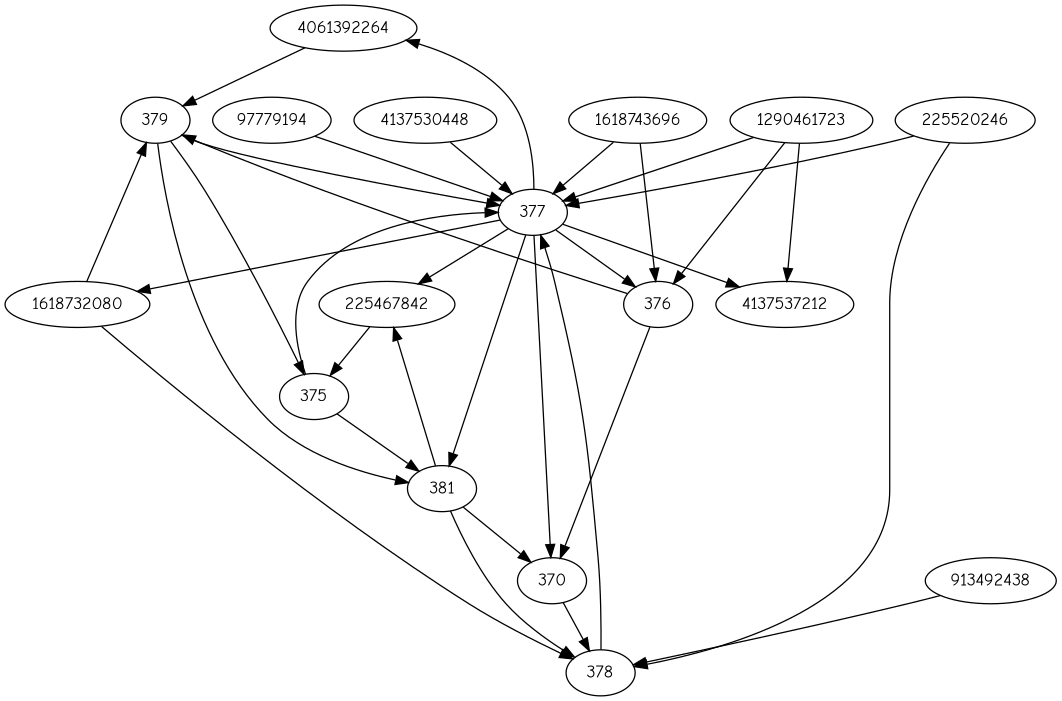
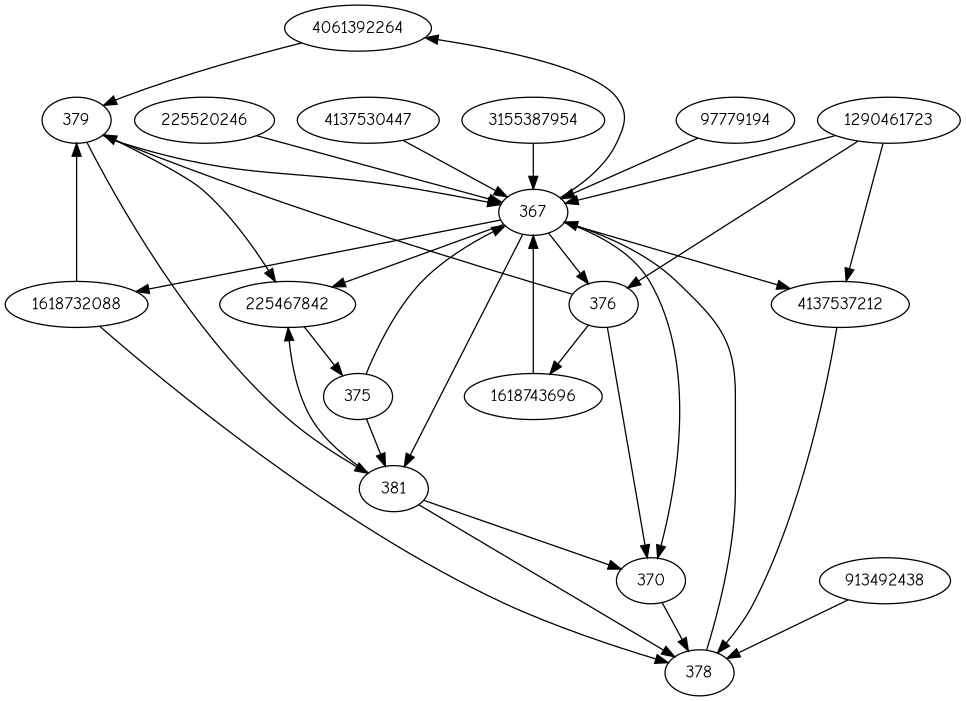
node "4137530448": label "4137530448" -> "4137530447"
node "3155387954": added
edge "1618743696" -> "376": reversed
node "377": label "377" -> "367"
edge "379" -> "375": now "379" -> "225467842"
node "1618732080": label "1618732080" -> "1618732088"
edge "225520246" -> "378": now "4137537212" -> "378"
